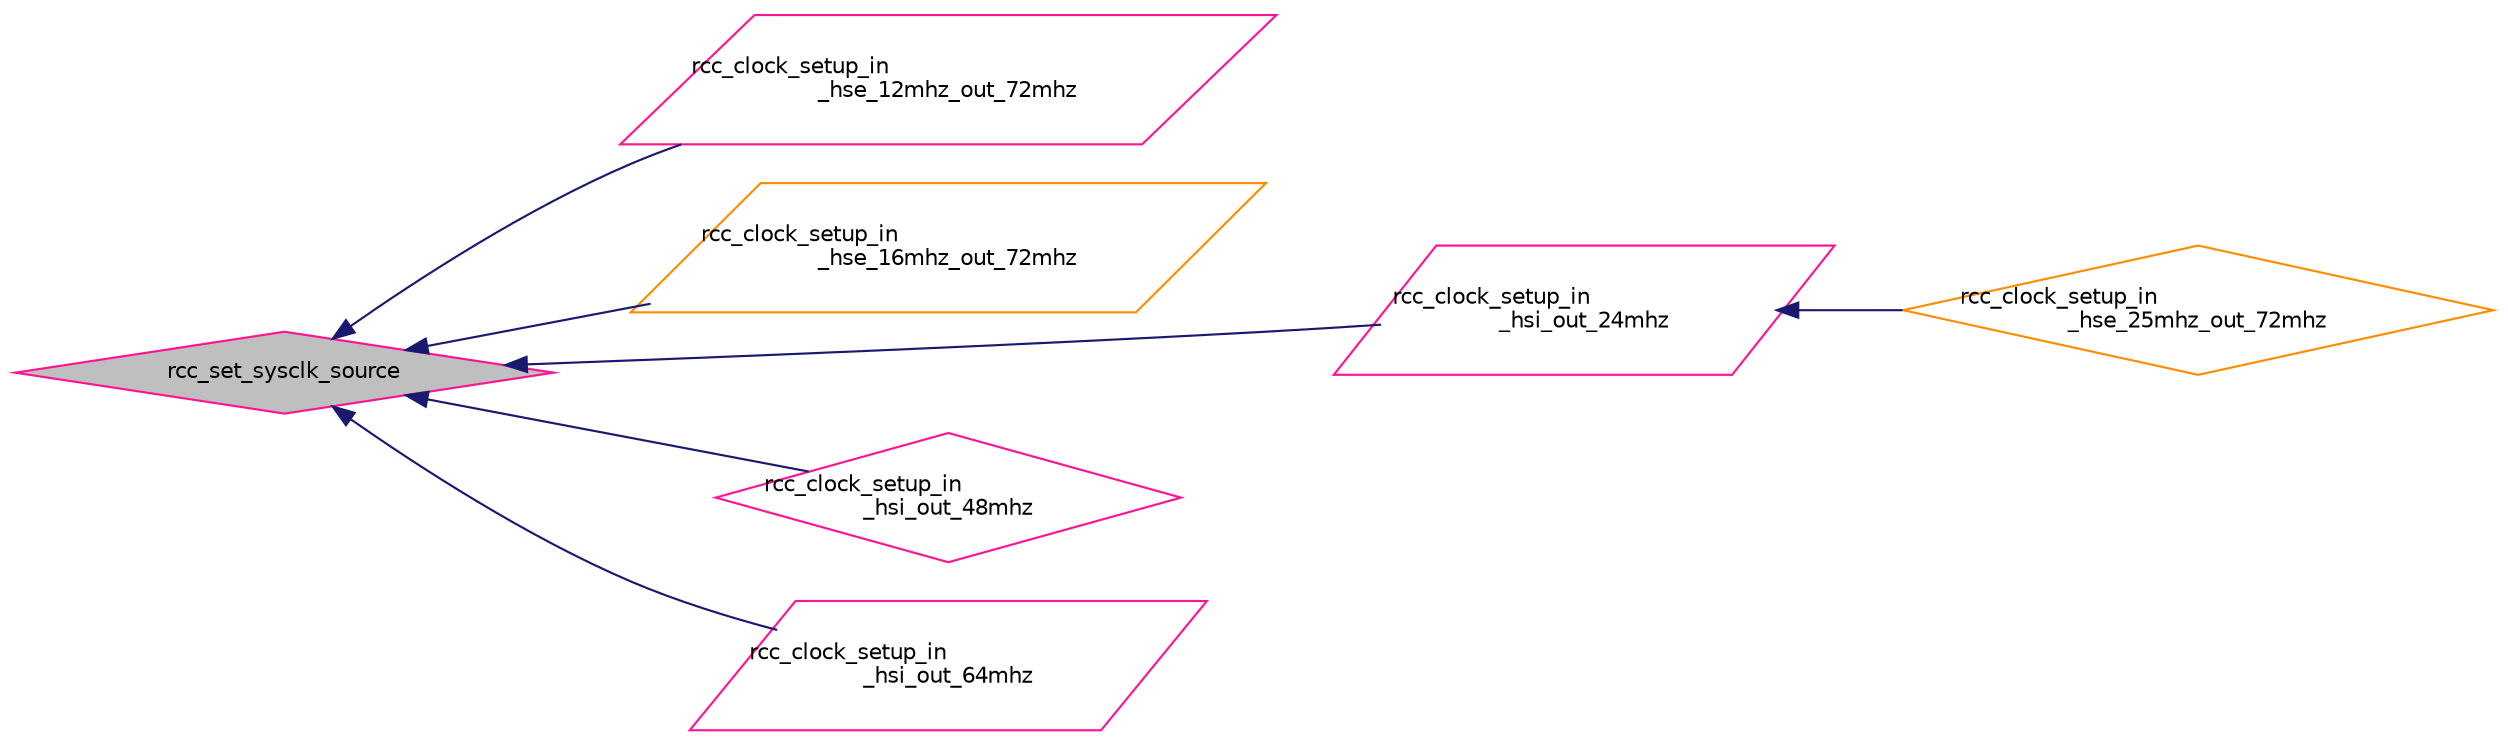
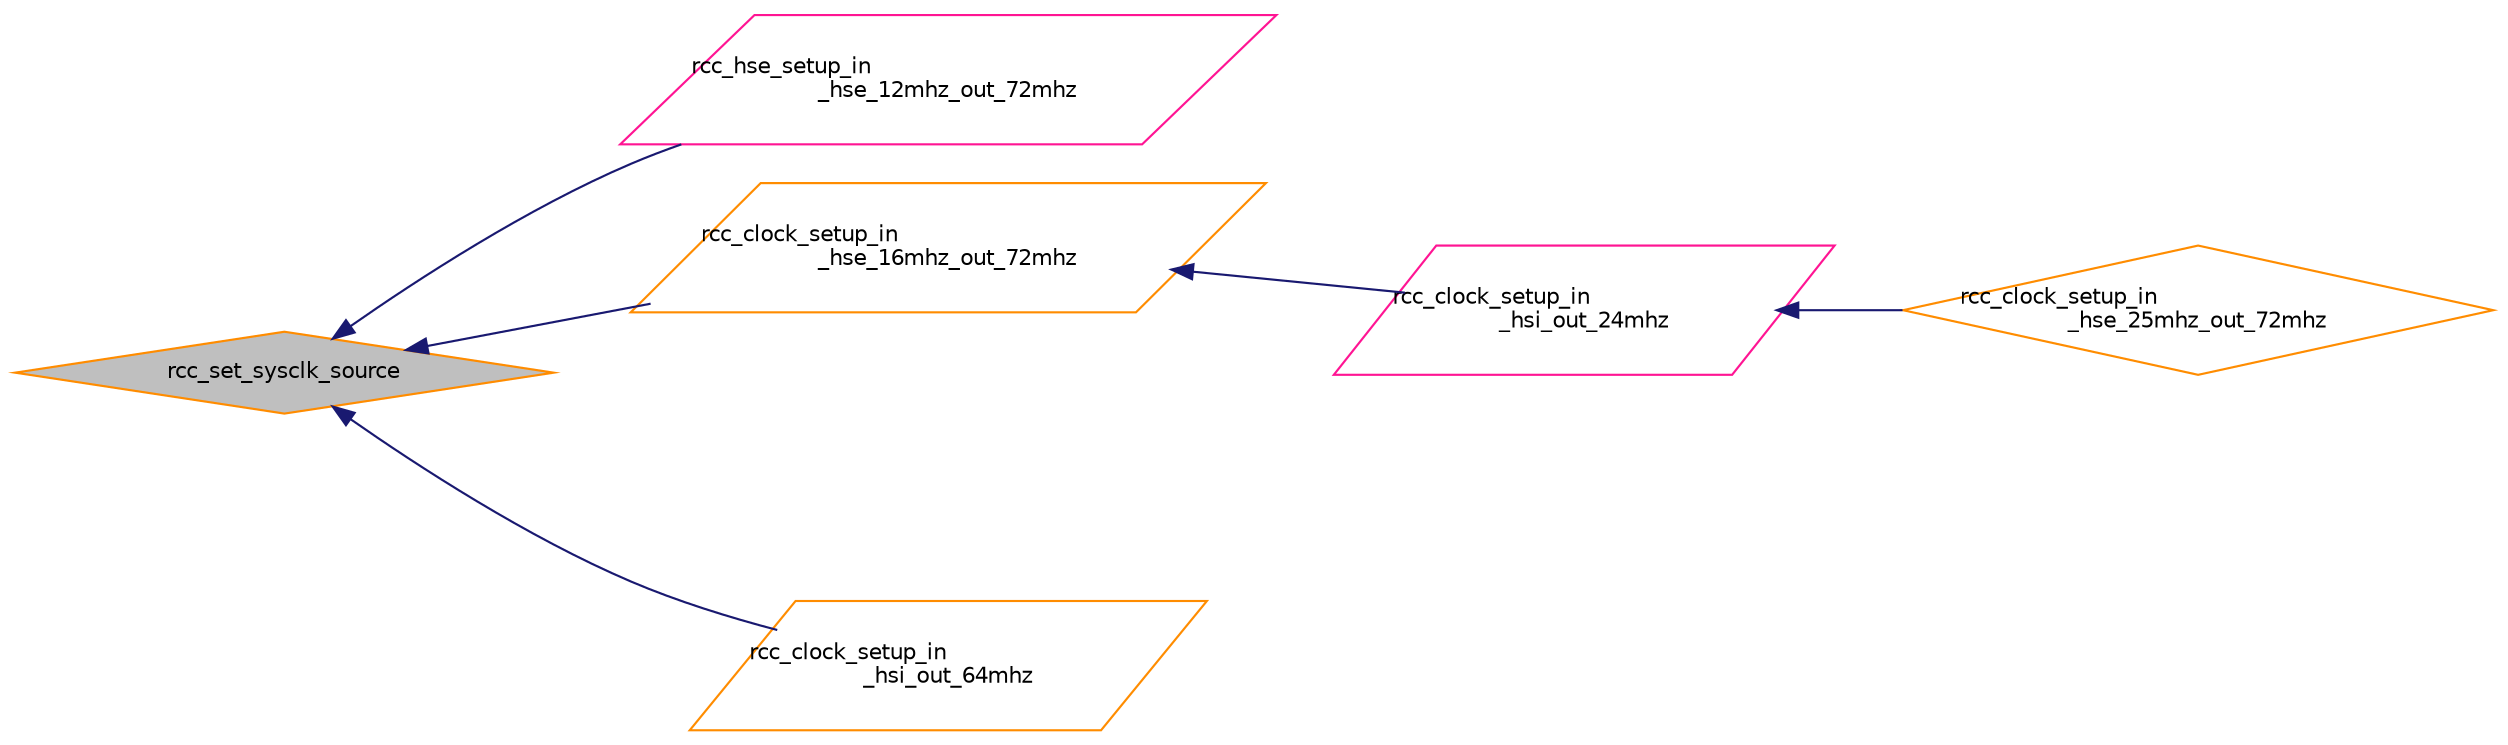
node "rcc_clock_setup_in _hse_12mhz_out_72mhz": label "rcc_clock_setup_in _hse_12mhz_out_72mhz" -> "rcc_hse_setup_in _hse_12mhz_out_72mhz"
edge "rcc_clock_setup_in _hsi_out_24mhz" -> "rcc_set_sysclk_source": now "rcc_clock_setup_in _hsi_out_24mhz" -> "rcc_clock_setup_in _hse_16mhz_out_72mhz"
node "rcc_set_sysclk_source": color deeppink -> darkorange
node "rcc_clock_setup_in _hsi_out_48mhz": removed
node "rcc_clock_setup_in _hsi_out_64mhz": color deeppink -> darkorange
